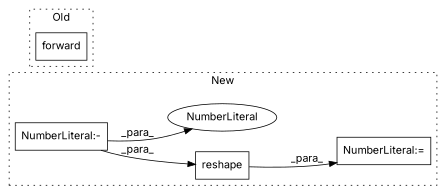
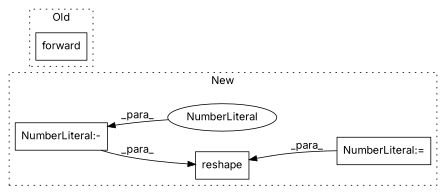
edge "NumberLiteral:-" -> "NumberLiteral": reversed
edge "reshape" -> "NumberLiteral:=": reversed
